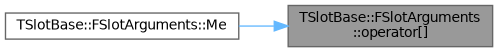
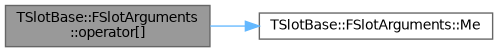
edge "TSlotBase::FSlotArguments::Me" -> "TSlotBase::FSlotArguments ::operator[]": reversed
